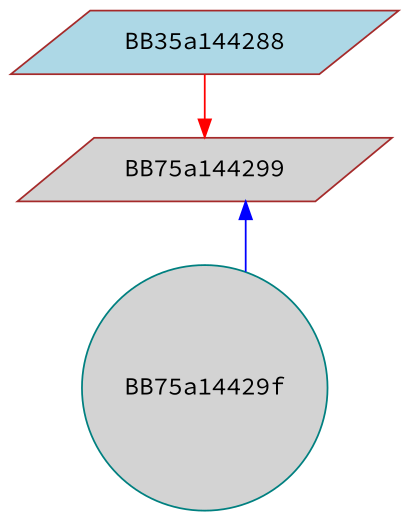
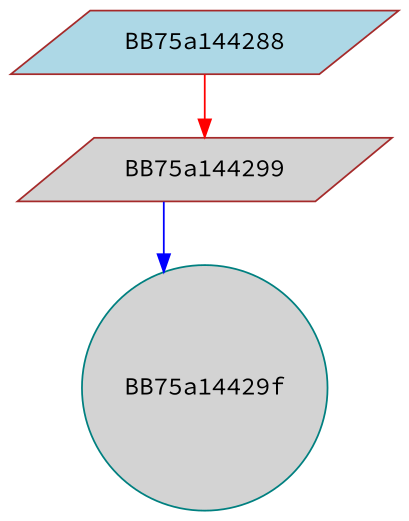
node "BB35a144288": label "BB35a144288" -> "BB75a144288"
edge "BB75a14429f" -> "BB75a144299": reversed
